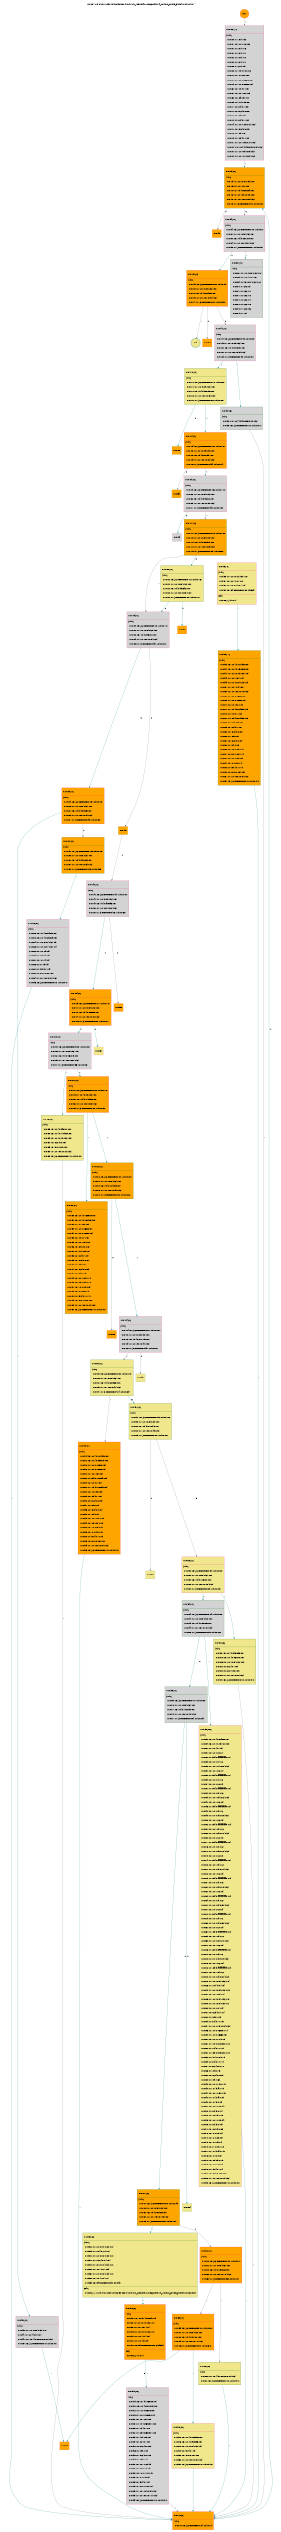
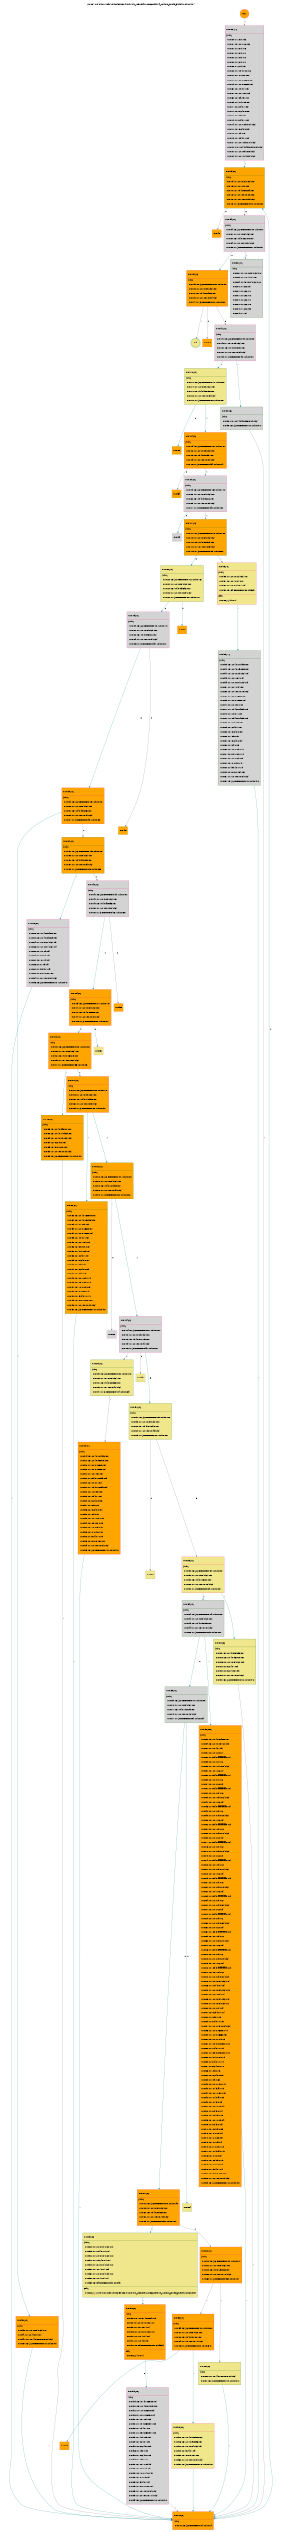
edge "0x401767 [28]" -> "0x40179f [28]": now "0x401767 [28]" -> "0x401bda [19]"
node "0x401bed [111]": fillcolor orange -> lightgrey
edge "0x401fc7" -> "0x4017f3 [28]": now "0x4017d7 [28]" -> "0x4017f3 [28]"
node "0x40182b [28]": fillcolor lightgrey -> orange
node "0x401cc5 [30]": fillcolor khaki -> orange
node "0x402063": fillcolor orange -> lightgrey
edge "0x40189b [28]" -> "0x4018b7 [28]": now "0x40187f [28]" -> "0x4018b7 [28]"
node "0x4019ba [390]": fillcolor khaki -> orange
edge "0x401ce3 [86]" -> "0x402143 [5]": added, label "1"
node "0x401927 [28]": color darkgreen -> deeppink
node "0x401fea [28]": fillcolor lightgrey -> orange
edge "0x401fea [28]" -> "0x40197b": now "0x401fea [28]" -> "0x402143 [5]"
